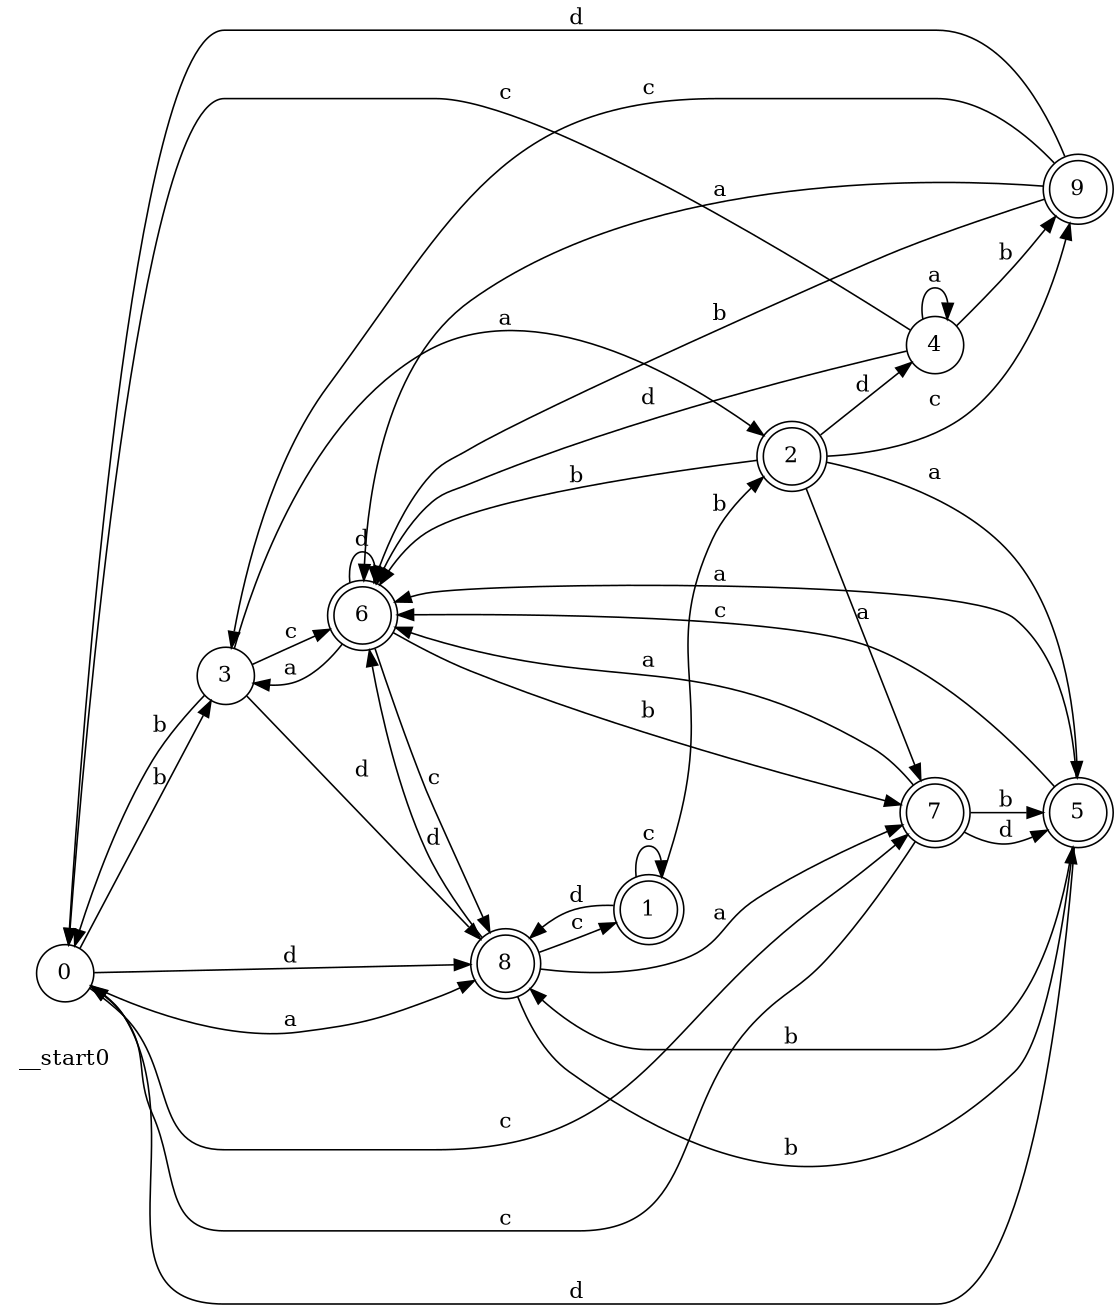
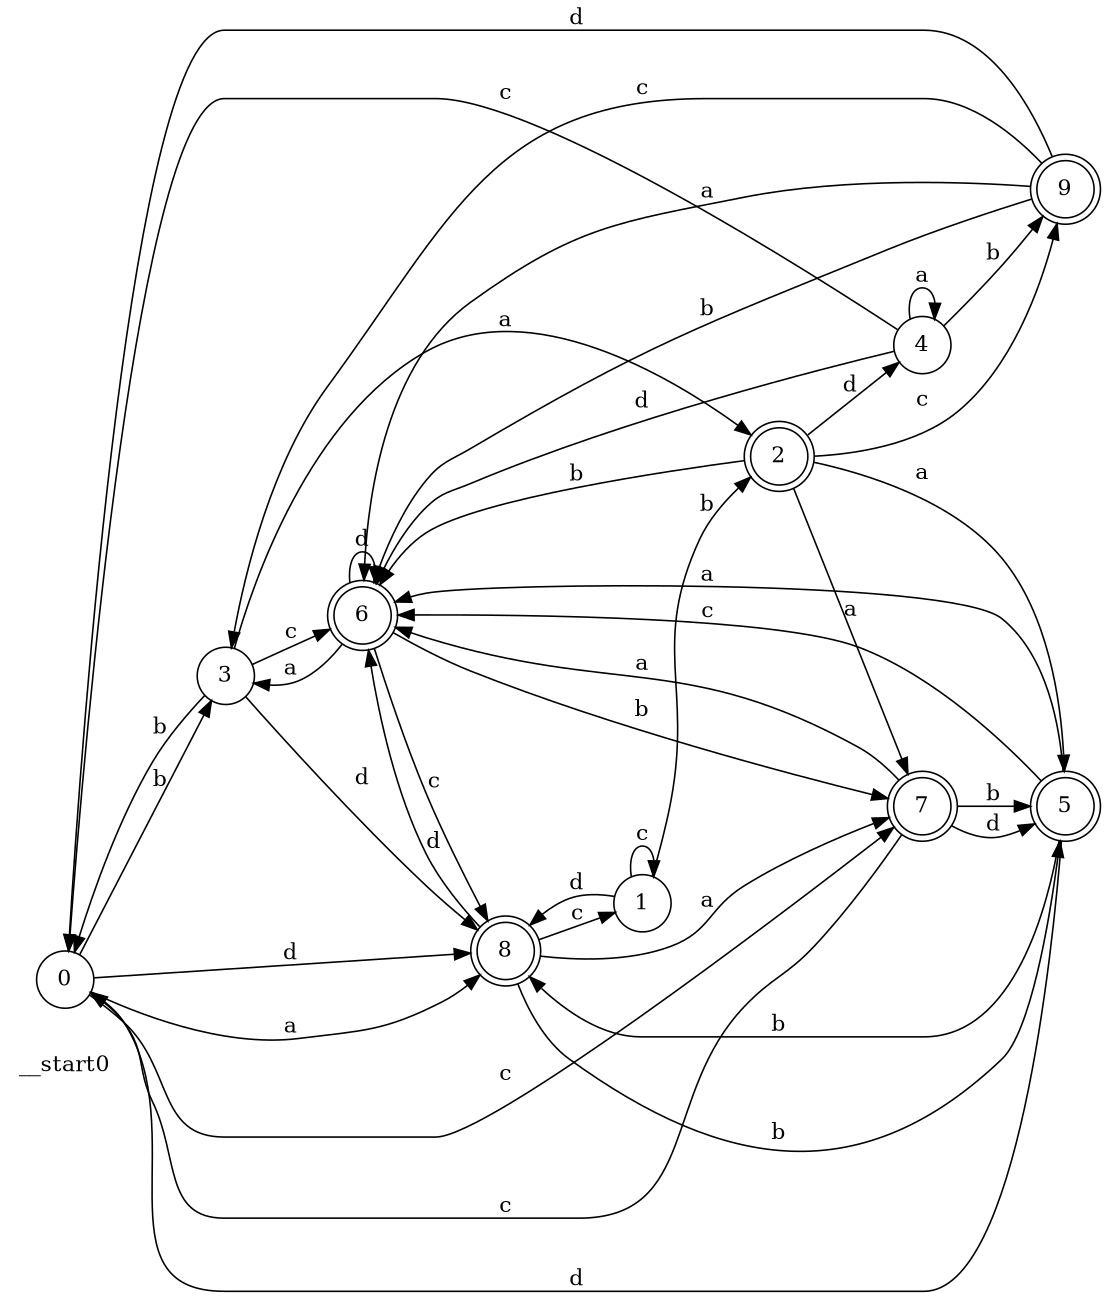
node "1": shape doublecircle -> circle
